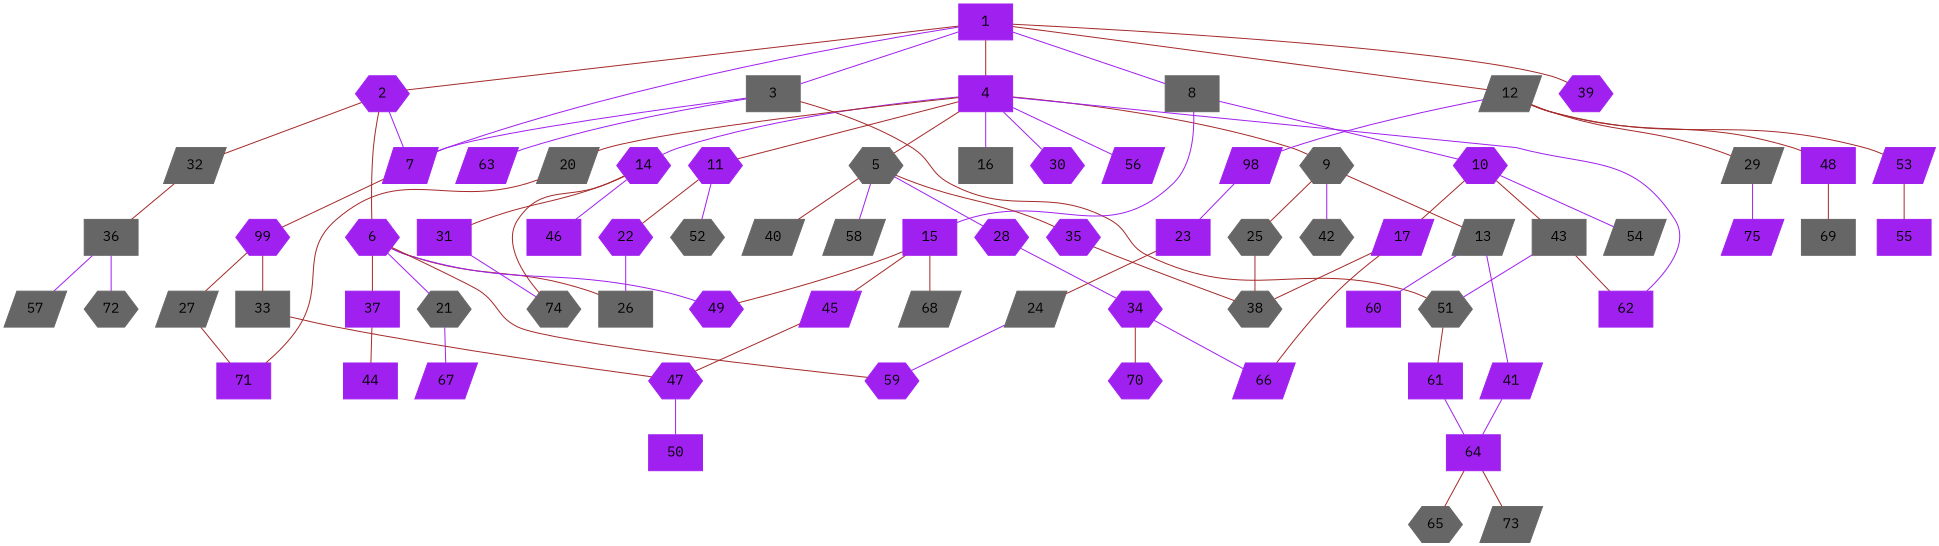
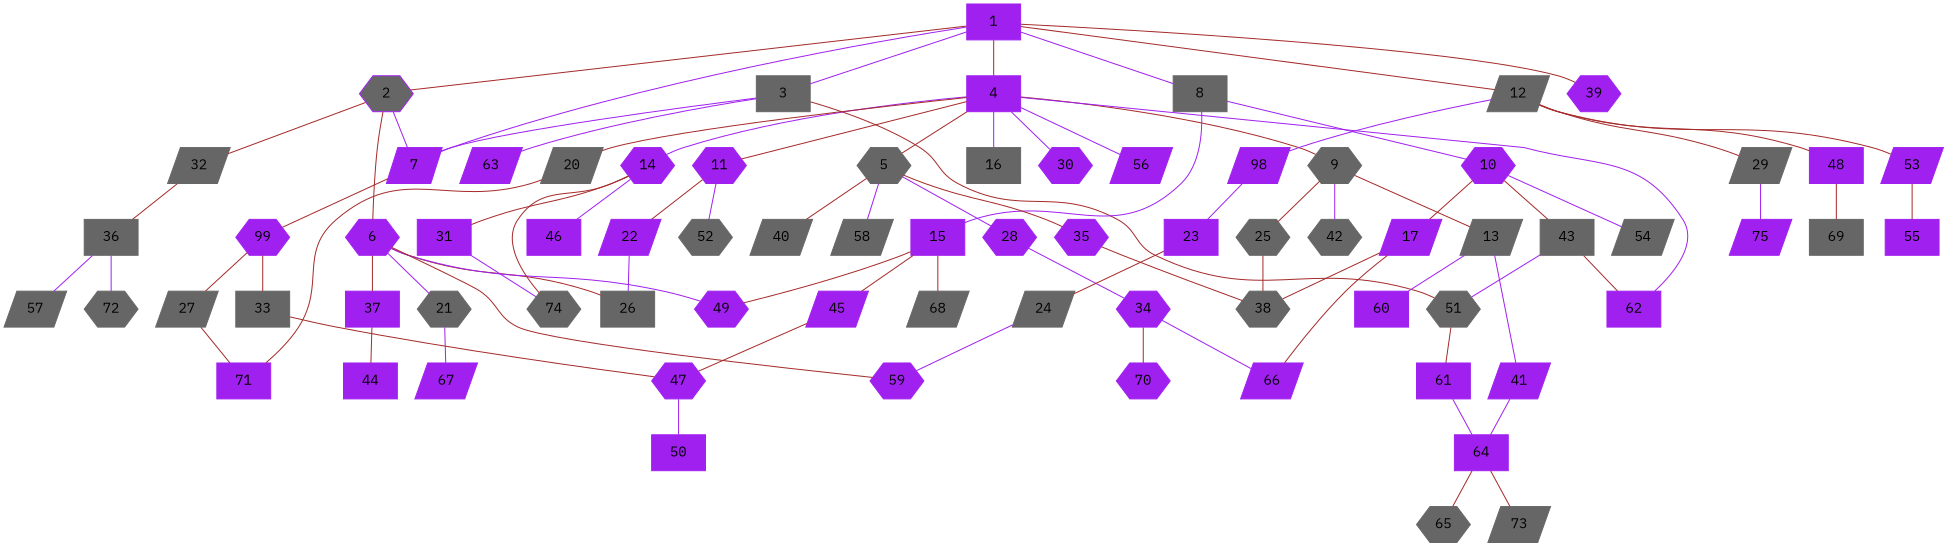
node "2": fillcolor purple -> gray40
node "22": shape hexagon -> parallelogram
